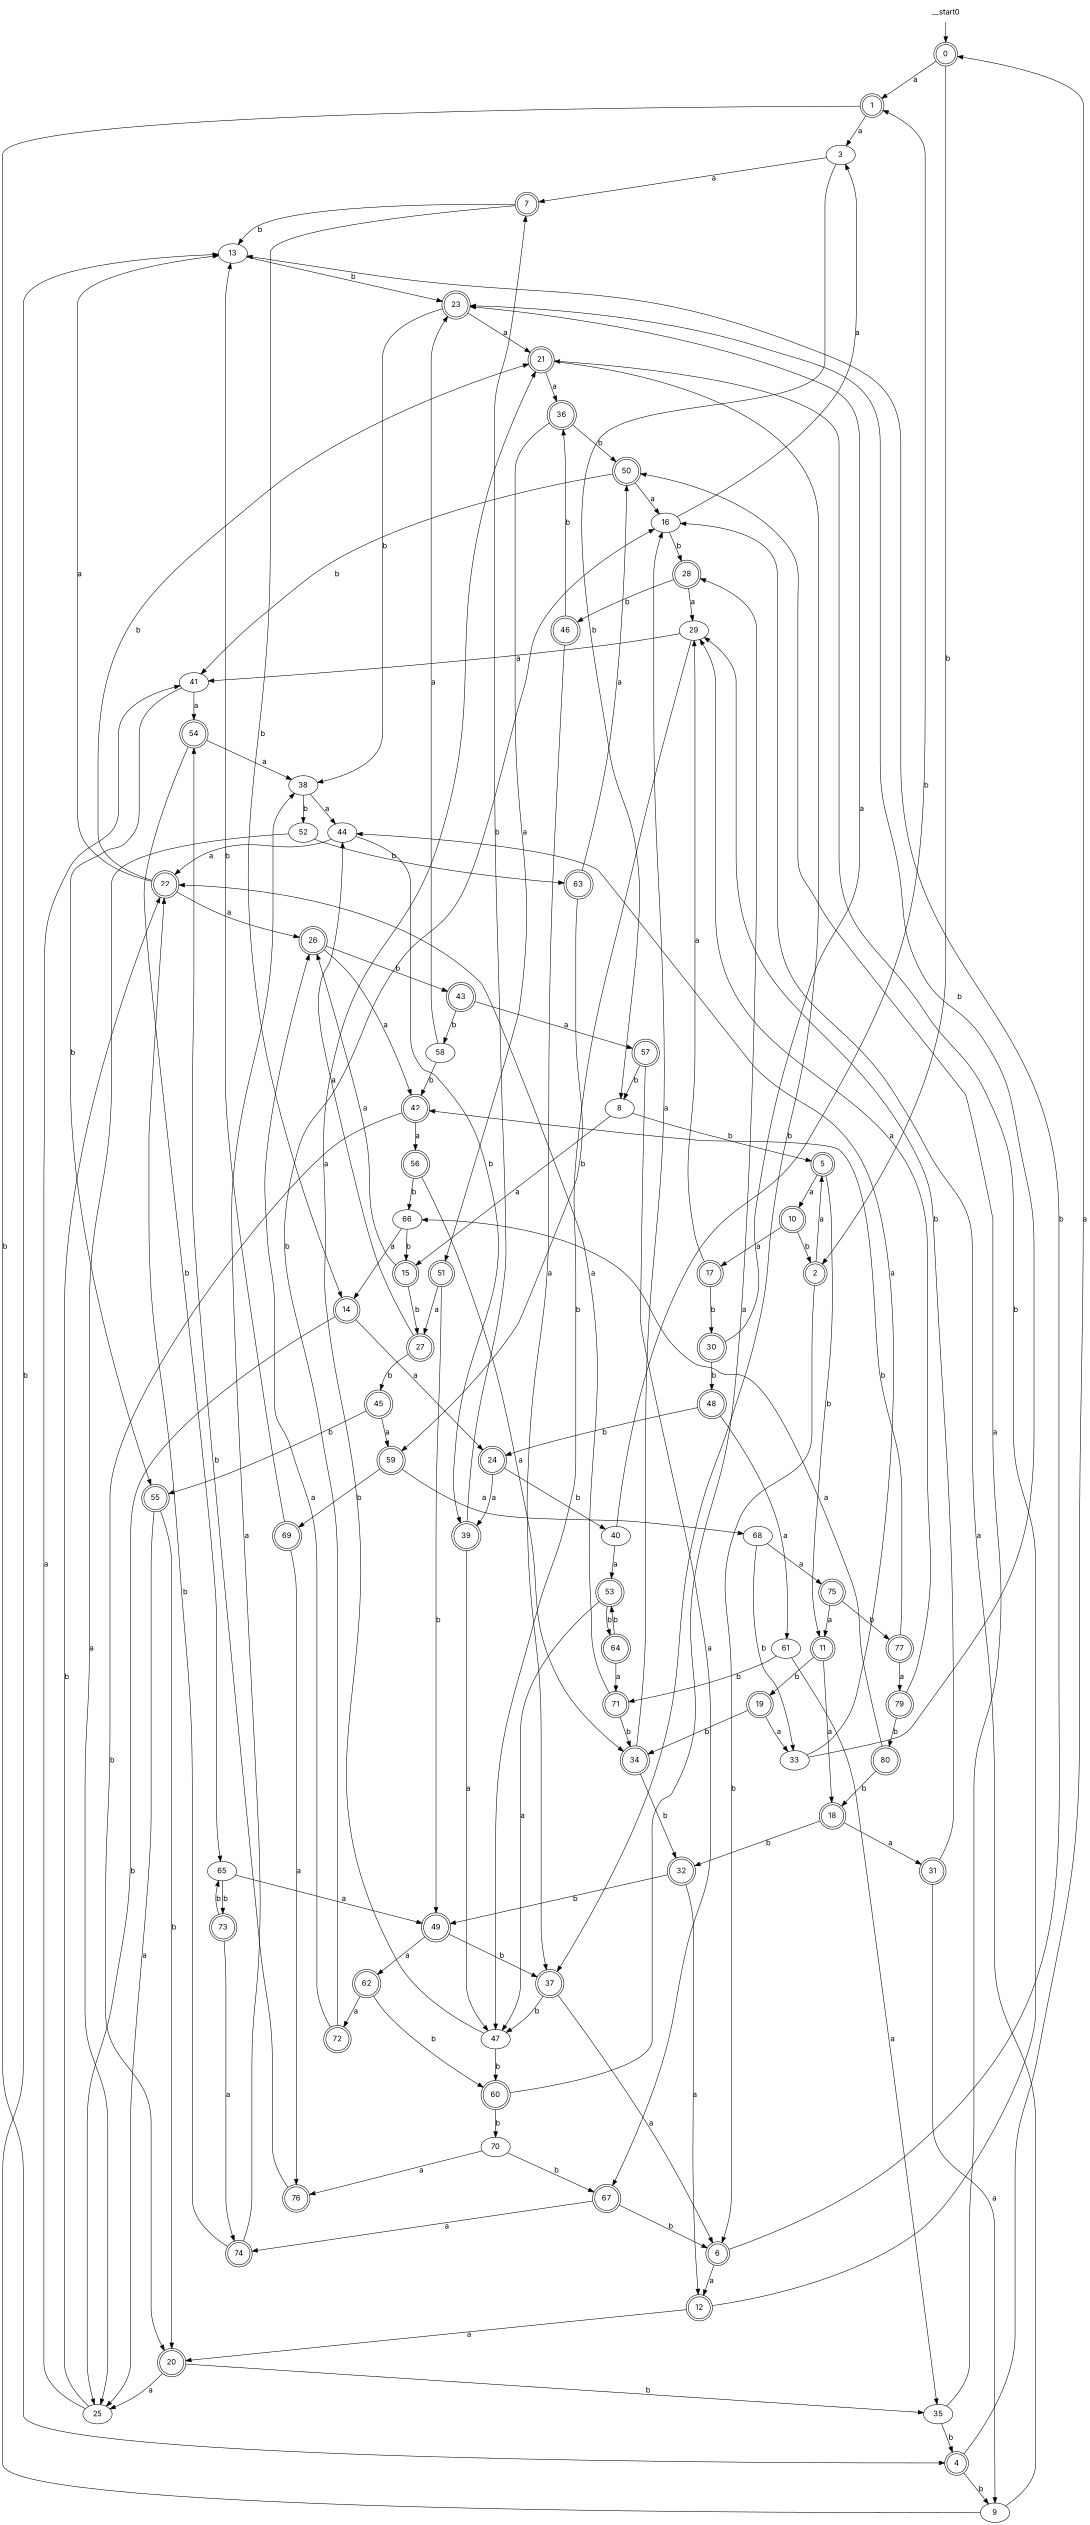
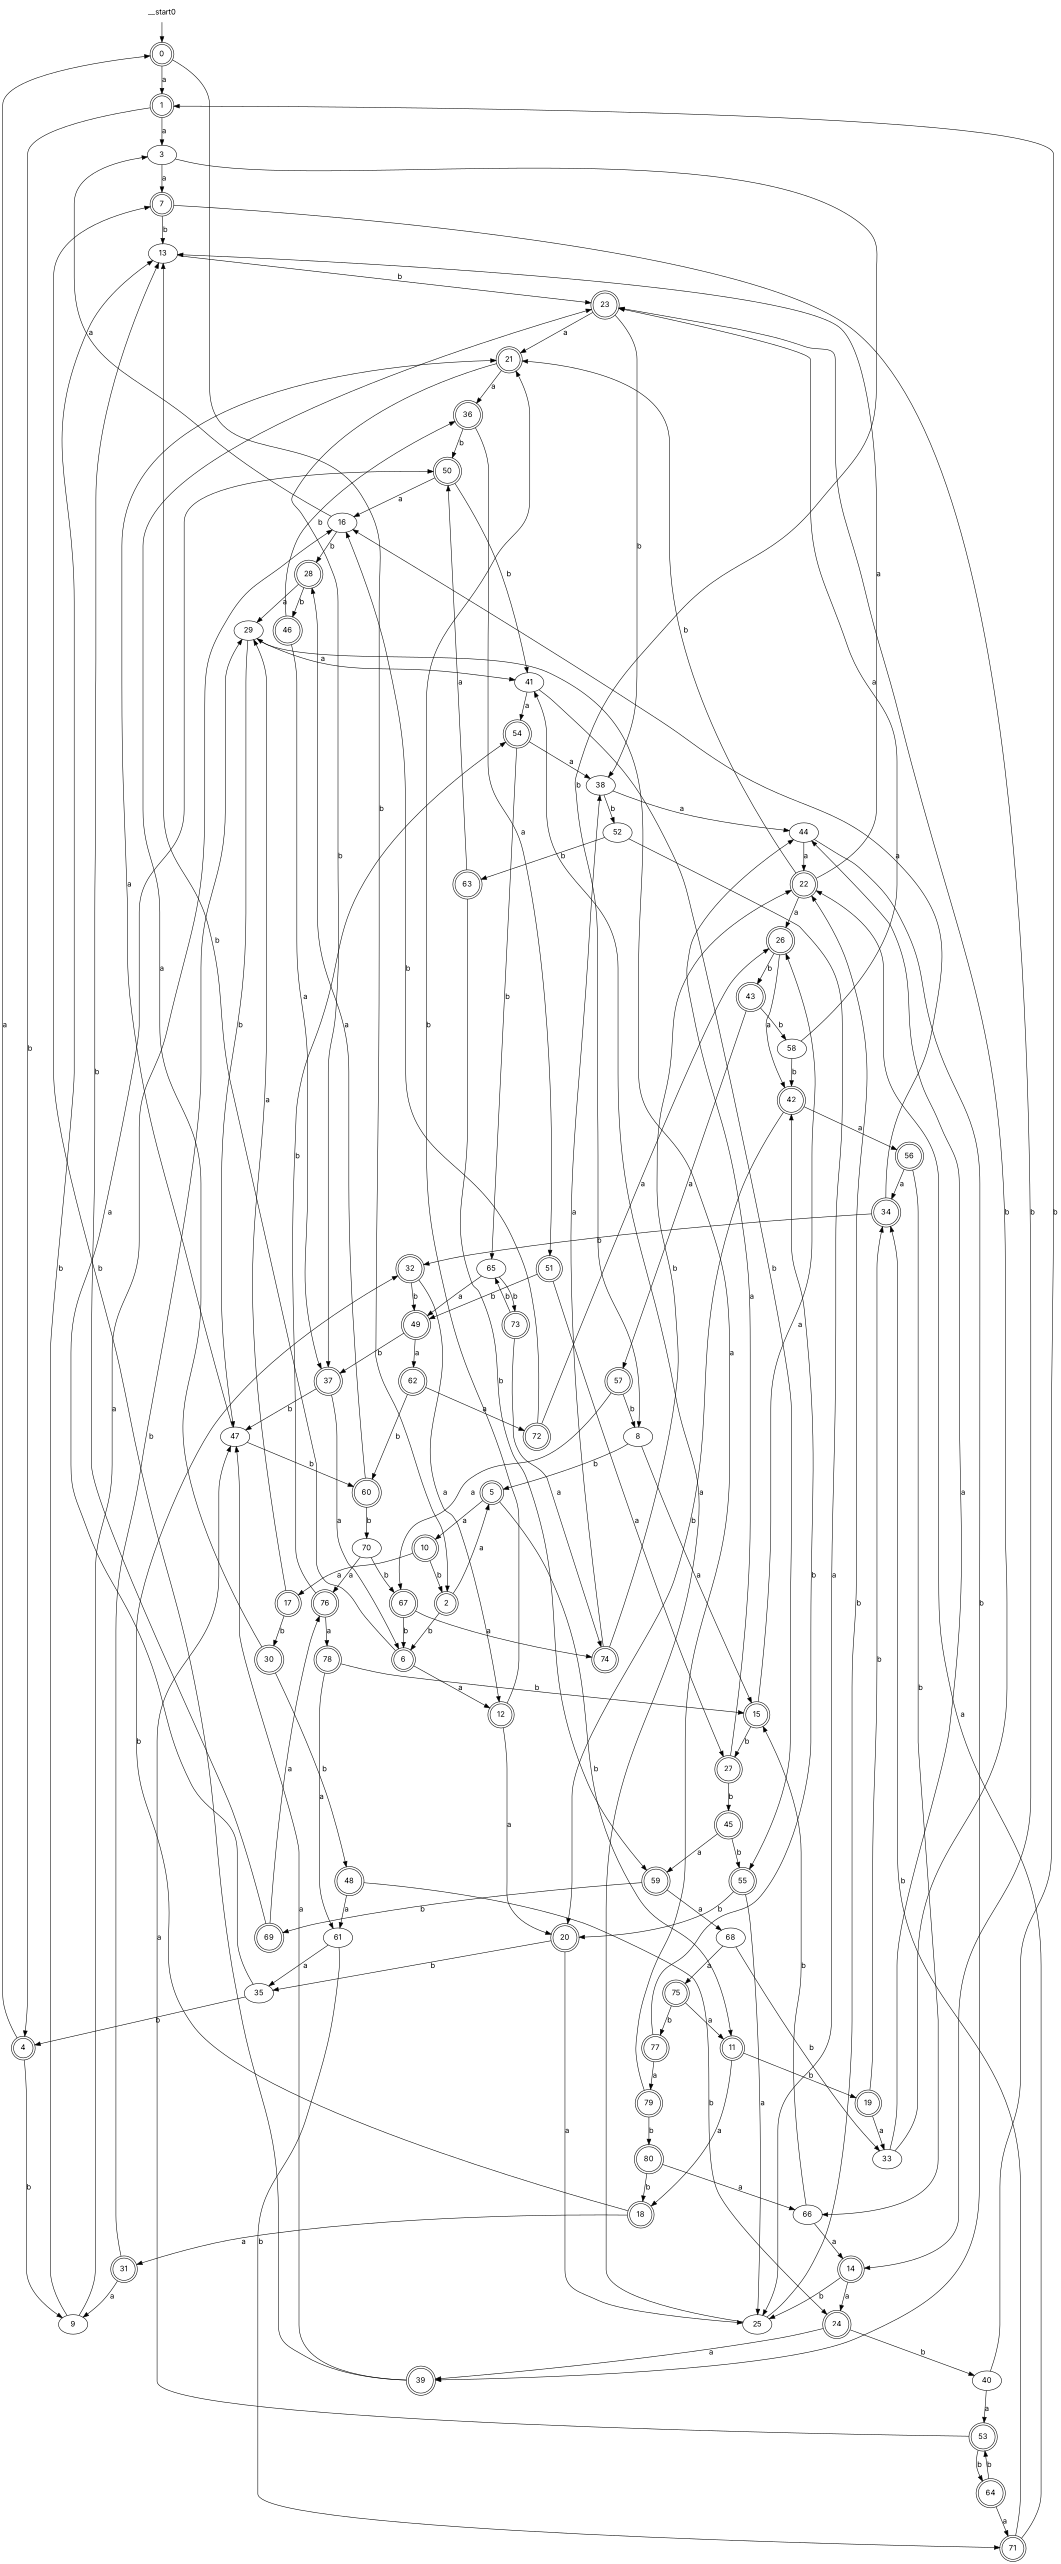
node "78": added
